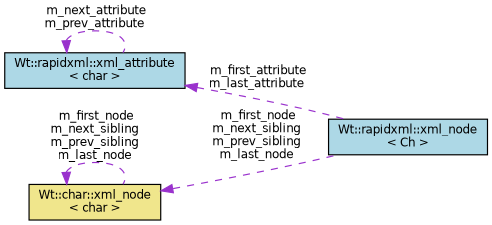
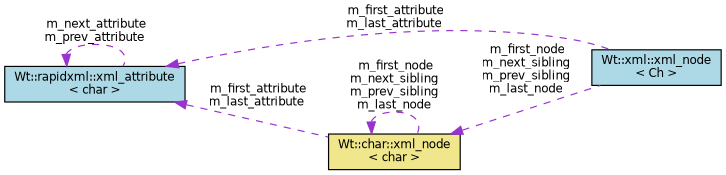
edge "Wt::char::xml_node < char >" -> "Wt::rapidxml::xml_attribute < char >": added, label "m_first_attribute m_last_attribute"
node "Wt::rapidxml::xml_node < Ch >": label "Wt::rapidxml::xml_node < Ch >" -> "Wt::xml::xml_node < Ch >"
